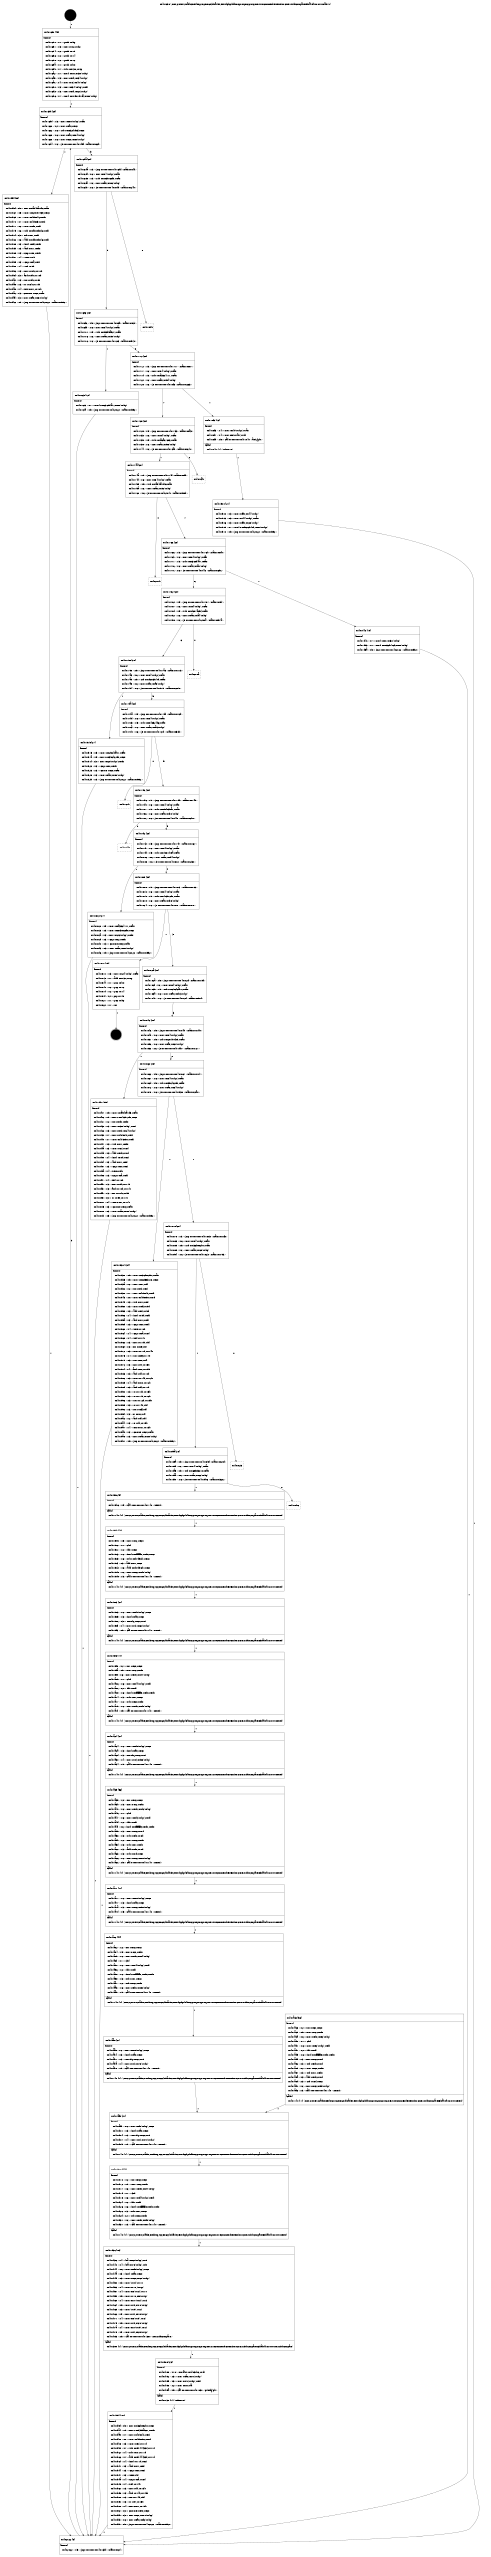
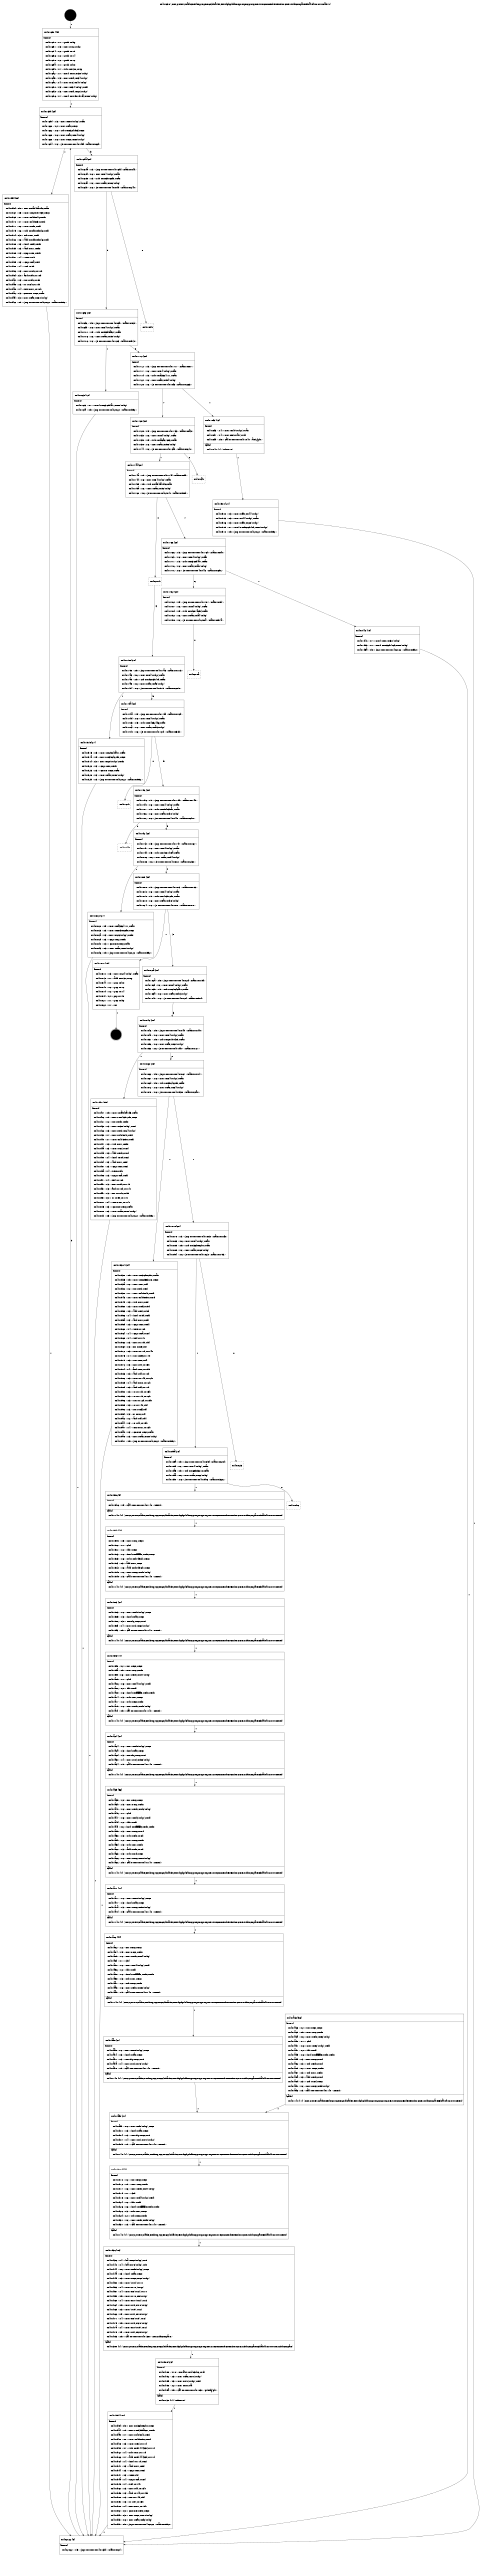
edge "0x401782 [28]" -> "0x40179e [28]": now "0x40201b" -> "0x40179e [28]"
